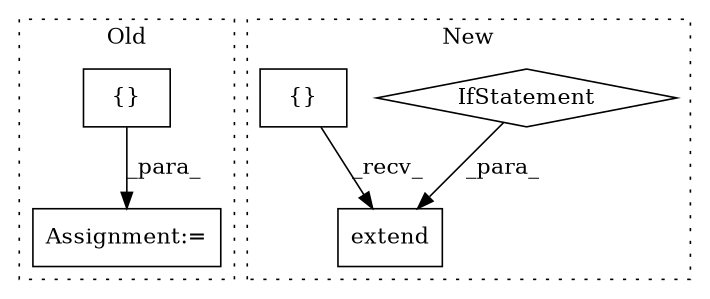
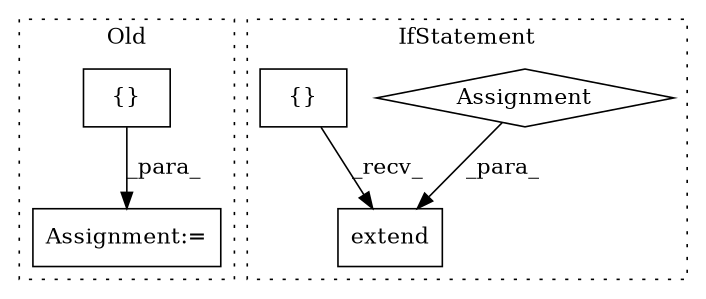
cluster "New": label "New" -> "IfStatement"
node "IfStatement": label "IfStatement" -> "Assignment"
